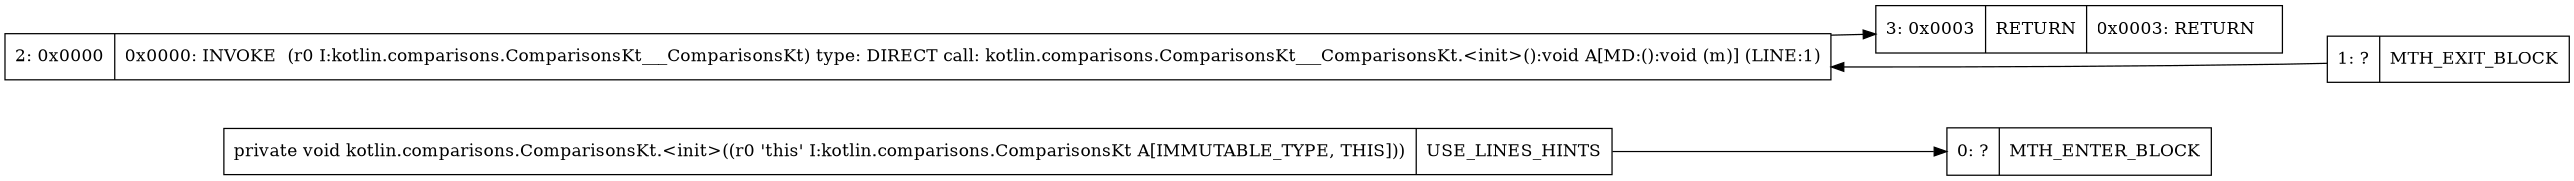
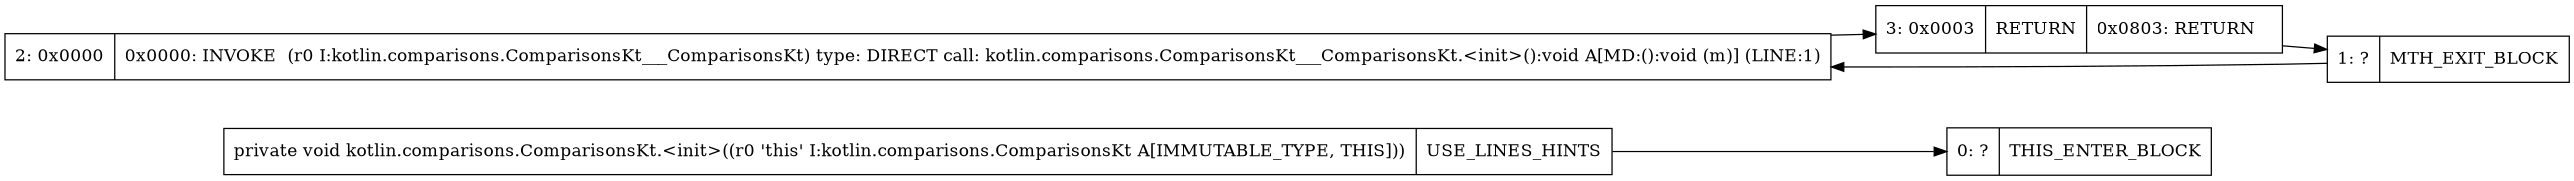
node "3: 0x0003": text "0x0003: RETURN" -> "0x0803: RETURN"
edge "3: 0x0003" -> "1: ?": added
node "0: ?": text "MTH_ENTER_BLOCK" -> "THIS_ENTER_BLOCK"
